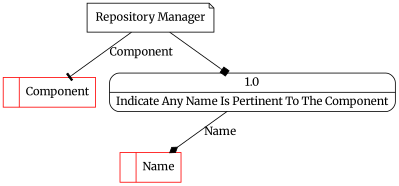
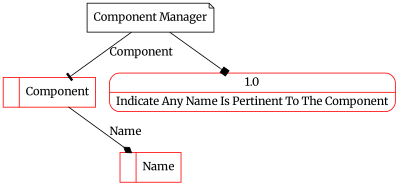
node "Repository Manager": label "Repository Manager" -> "Component Manager"
node "1.0": color black -> red
edge "1.0" -> "Name": now "Component" -> "Name"
